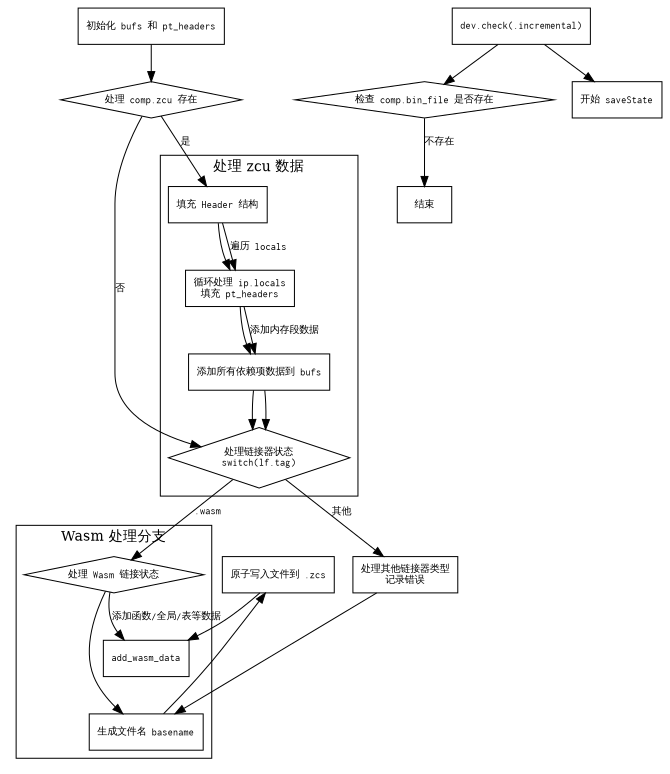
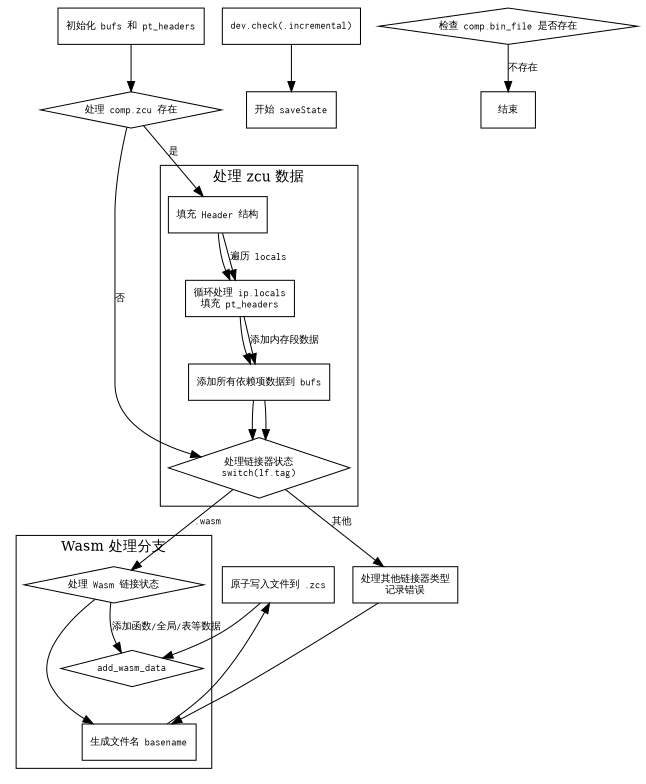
edge "dev.check(.incremental)" -> "检查 comp.bin_file 是否存在": removed
node "add_wasm_data": shape box -> diamond
